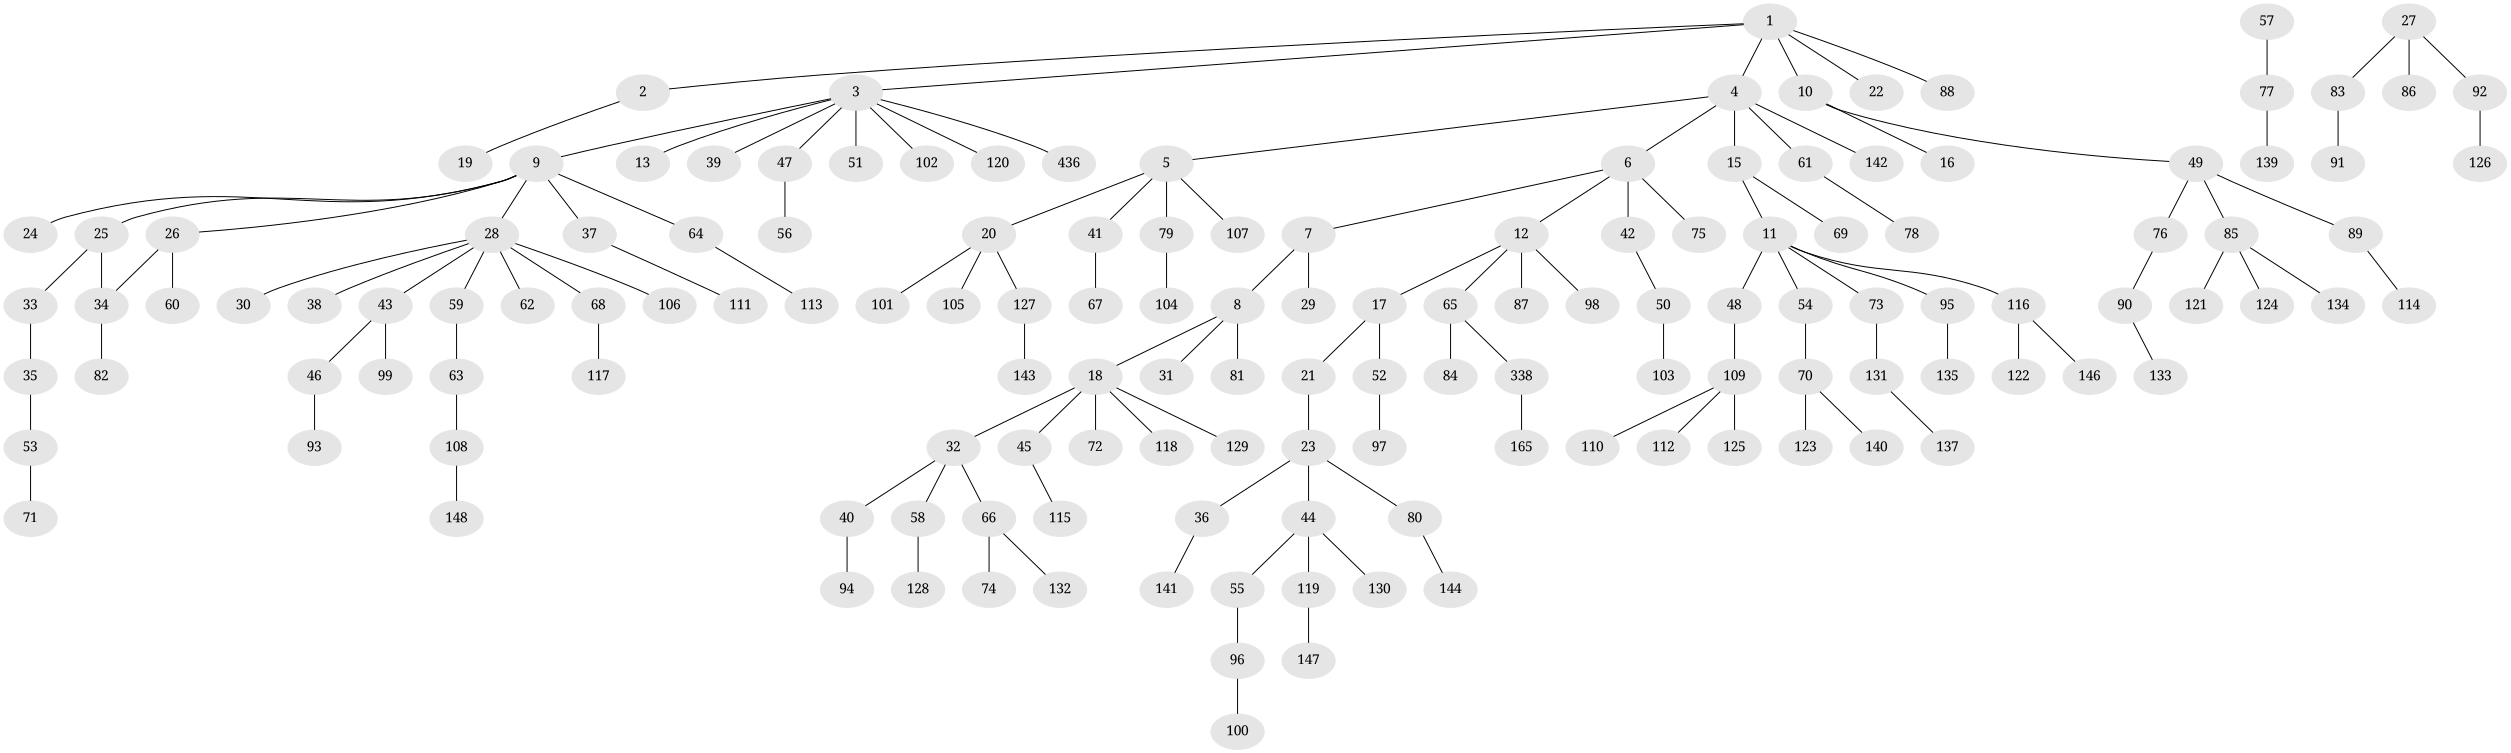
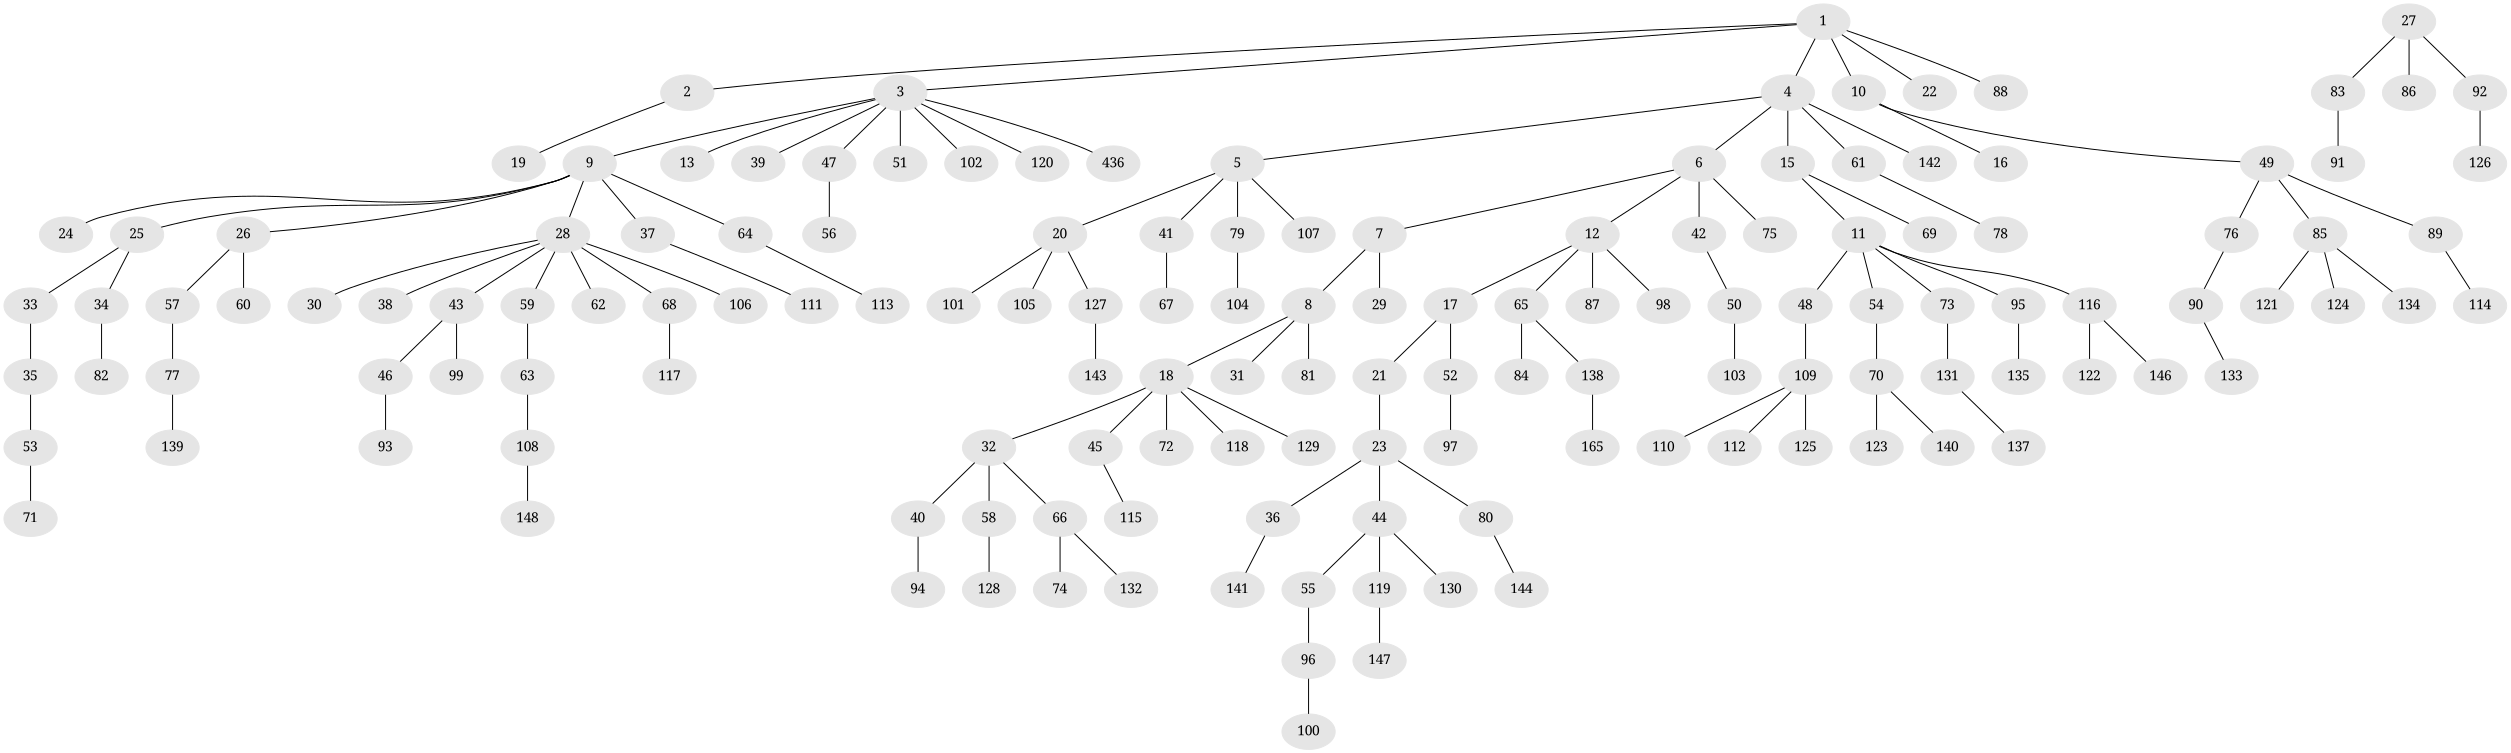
edge "26" -- "34": now "26" -- "57"
node "338": label "338" -> "138"
